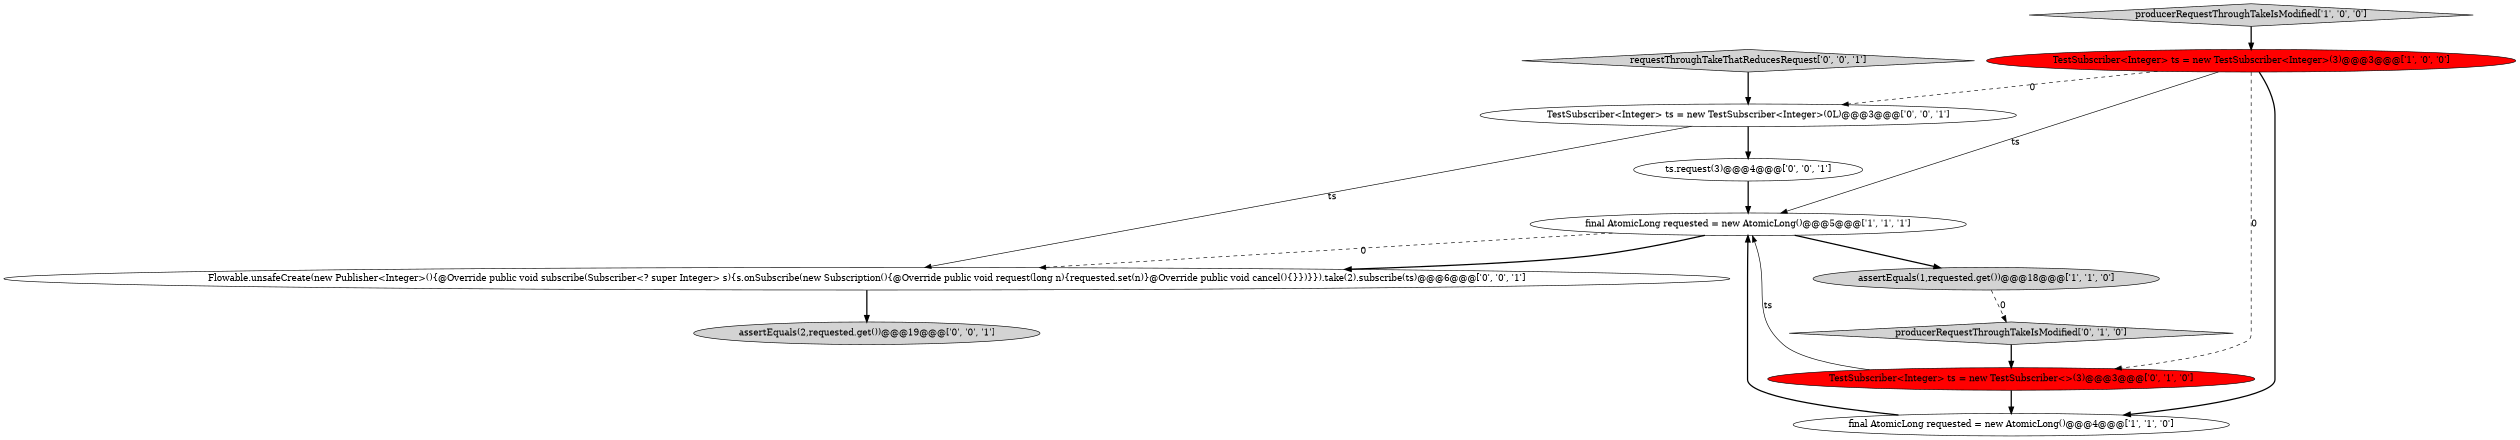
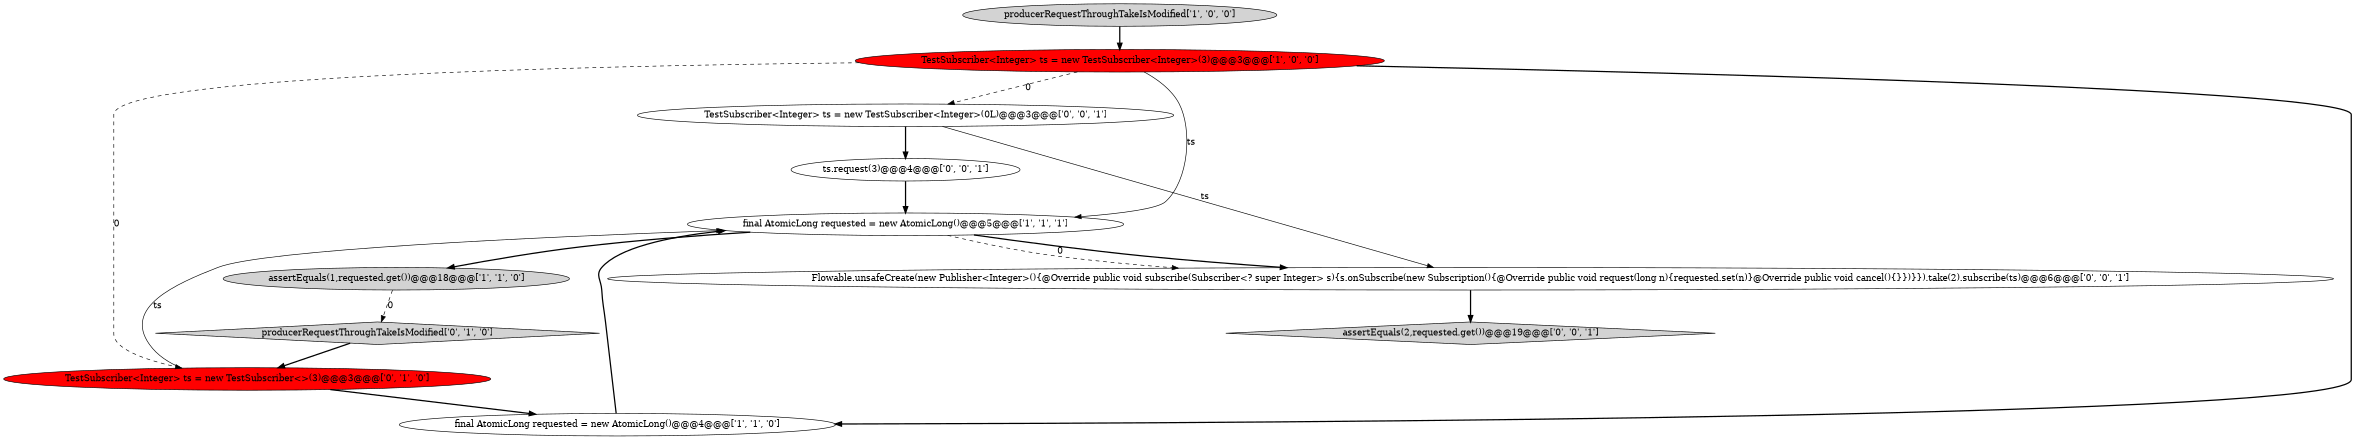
node "producerRequestThroughTakeIsModified['1', '0', '0']": shape diamond -> ellipse
node "requestThroughTakeThatReducesRequest['0', '0', '1']": removed
node "assertEquals(2,requested.get())@@@19@@@['0', '0', '1']": shape ellipse -> diamond
